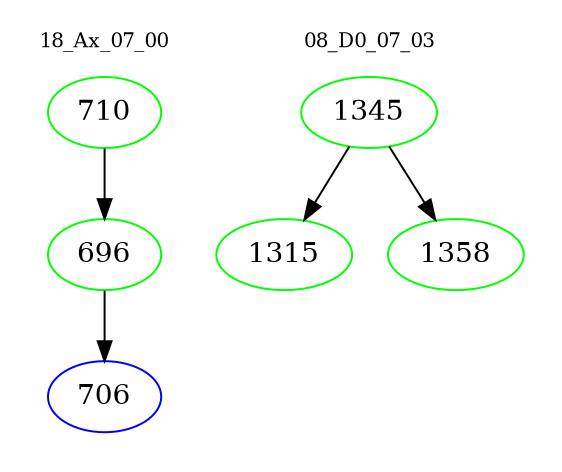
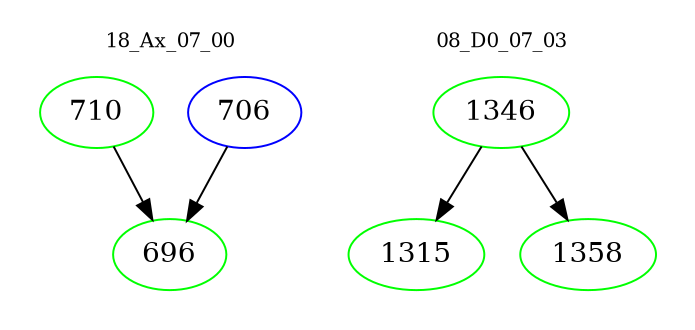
node "1345": label "1345" -> "1346"
edge "696" -> "706": reversed
